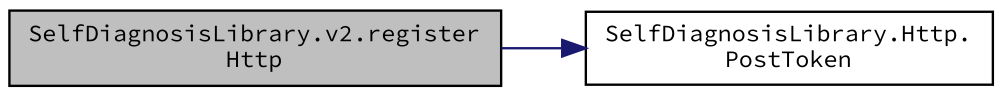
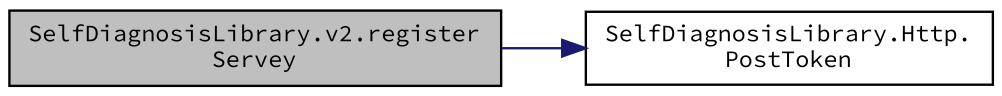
node "SelfDiagnosisLibrary.v2.register Http": label "SelfDiagnosisLibrary.v2.register Http" -> "SelfDiagnosisLibrary.v2.register Servey"
